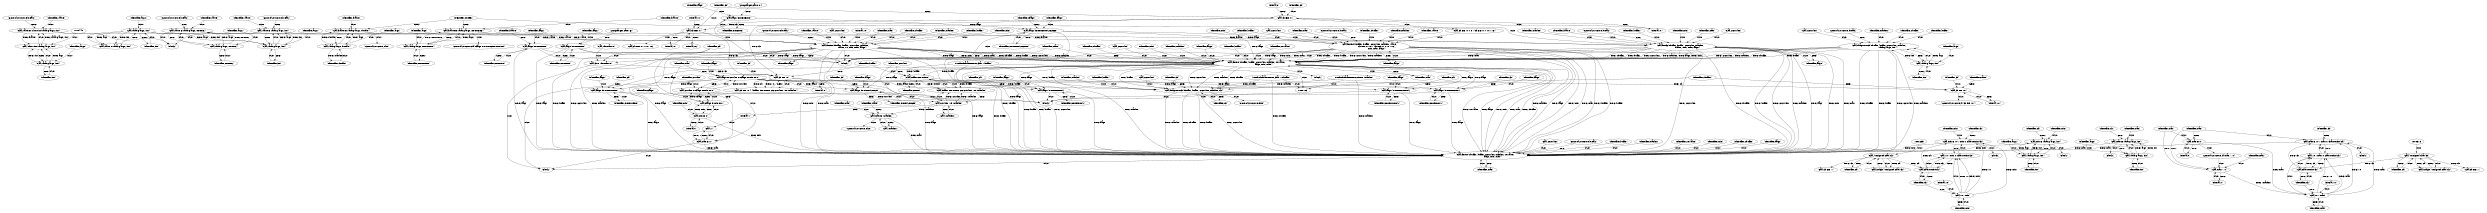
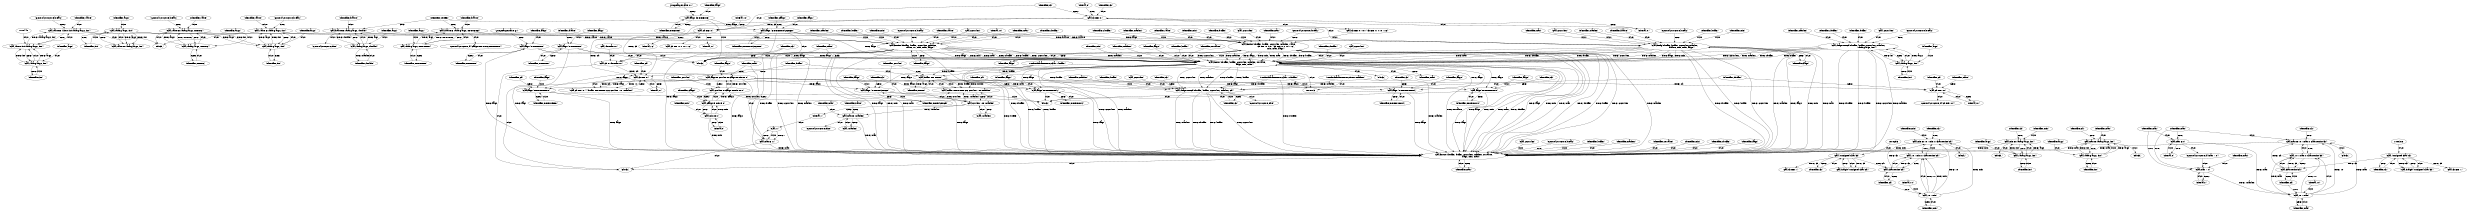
edge "(Call,value = (short int)va_arg(args, int))" -> "(Call,(short int)va_arg(args, int))": label "DDG: fvalue" -> "CFG: "
edge "(Literal,'u')" -> "(Call,ch == 'u')": removed, label "AST:"
edge "(Call,buffer == NULL)" -> "(Identifier,NULL)": label "CFG: " -> "DDG: args"
edge "(Call,buffer == NULL)" -> "(Call,doapr_outch(sbuffer, buffer, &currlen, maxlen, ch))": label "DDG: buffer" -> "DDG: max"
